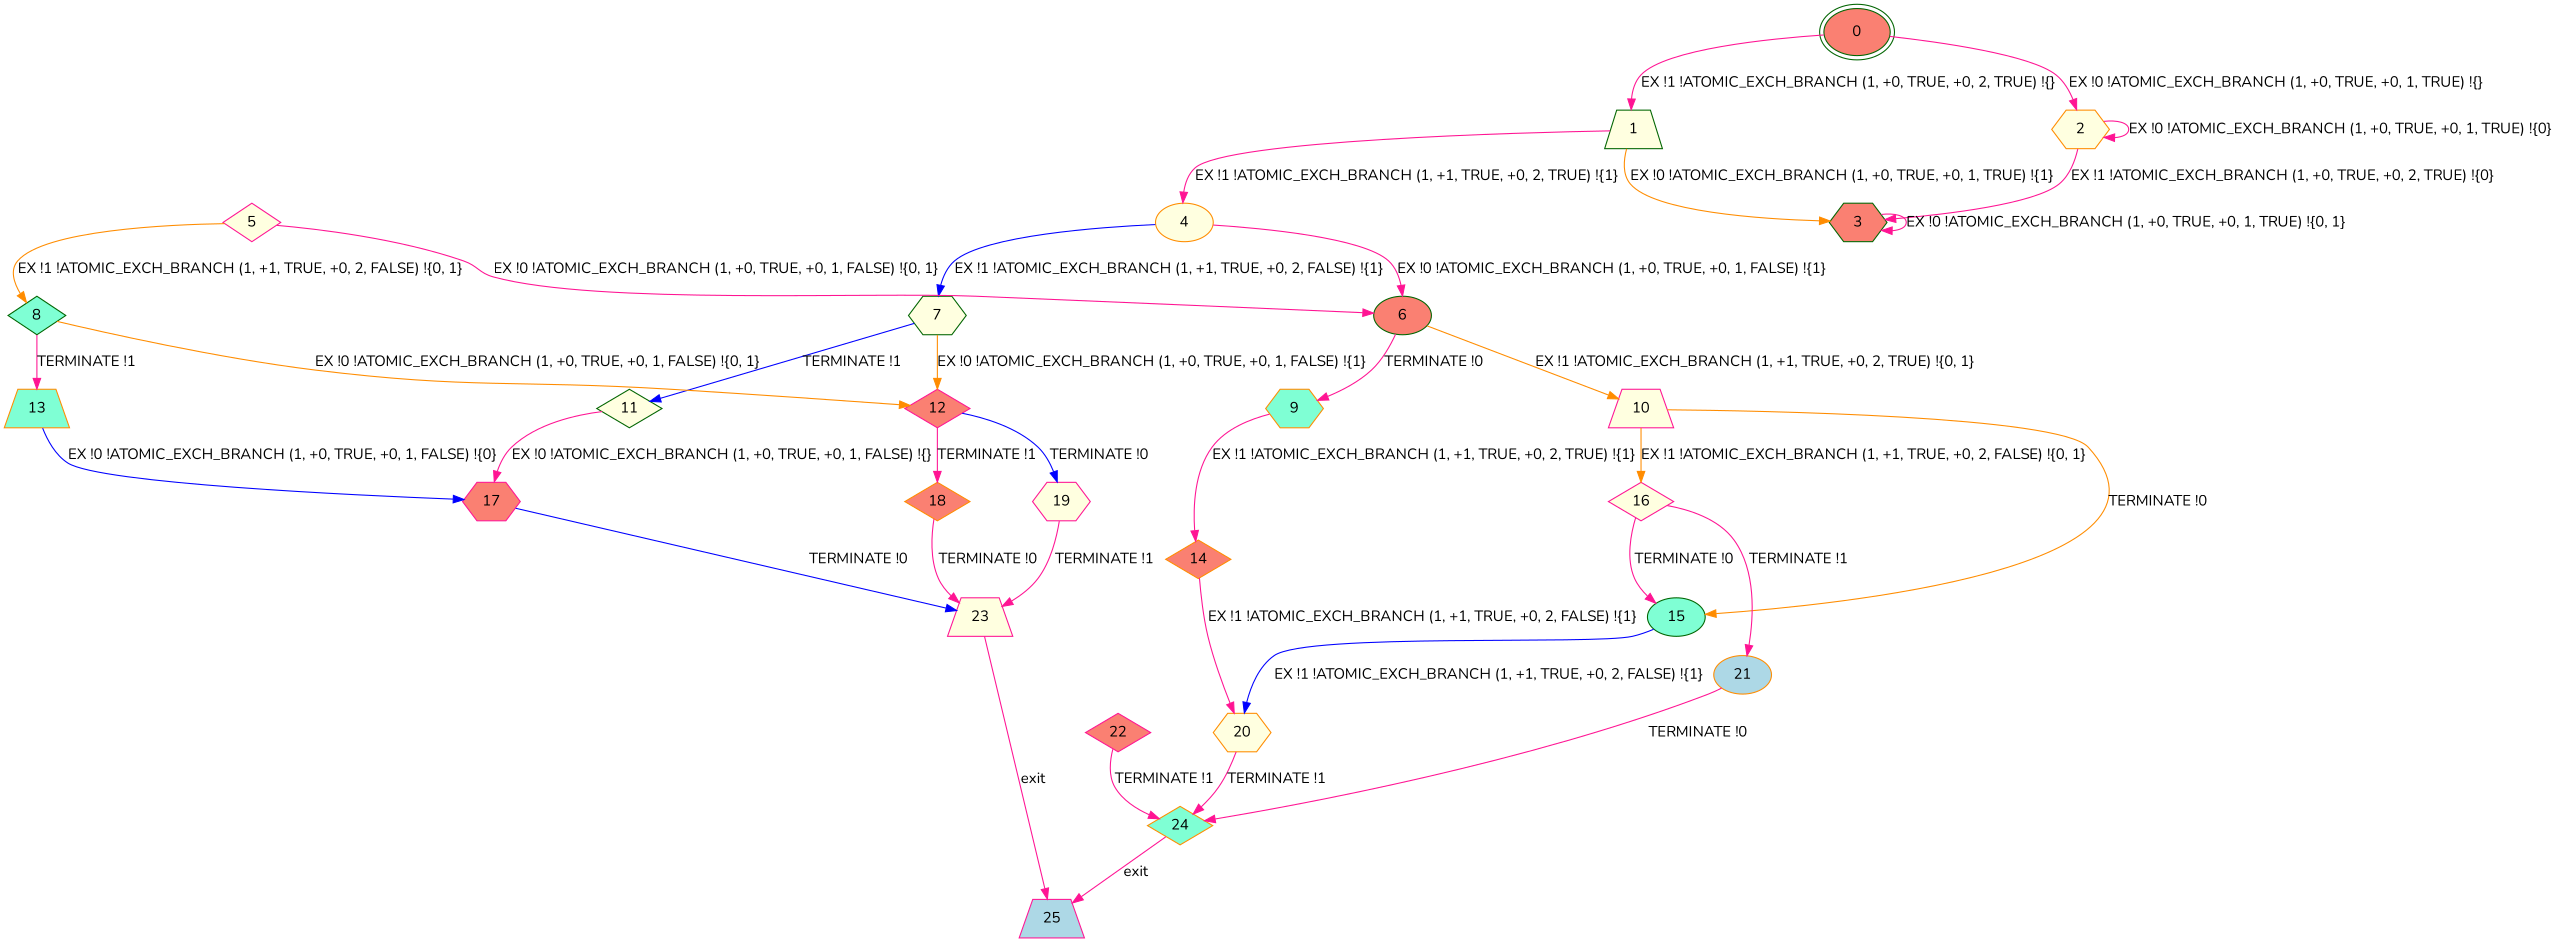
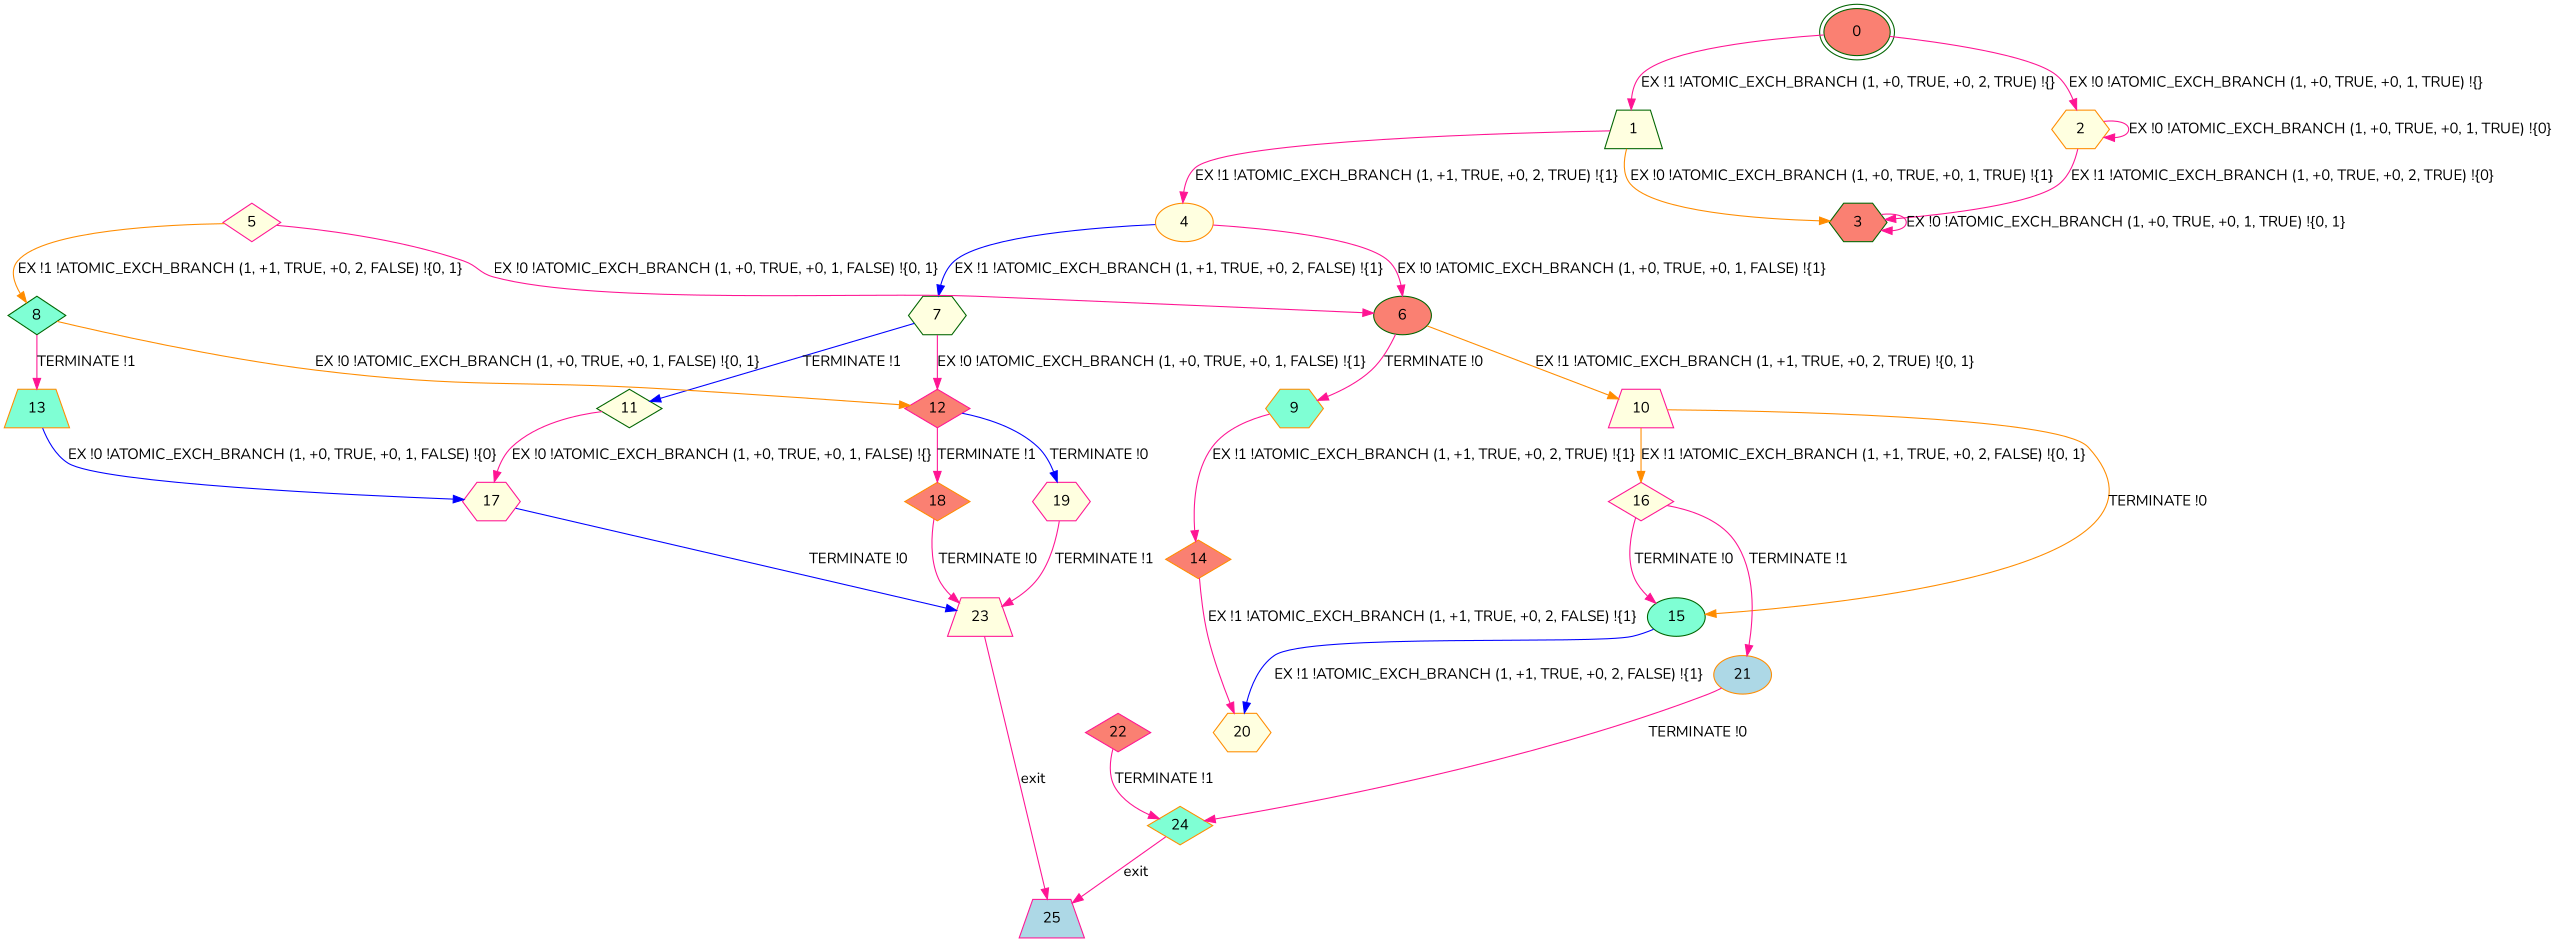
edge "7" -> "12": color darkorange -> deeppink
node "17": fillcolor salmon -> lightyellow
edge "20" -> "24": removed, label "TERMINATE !1"
